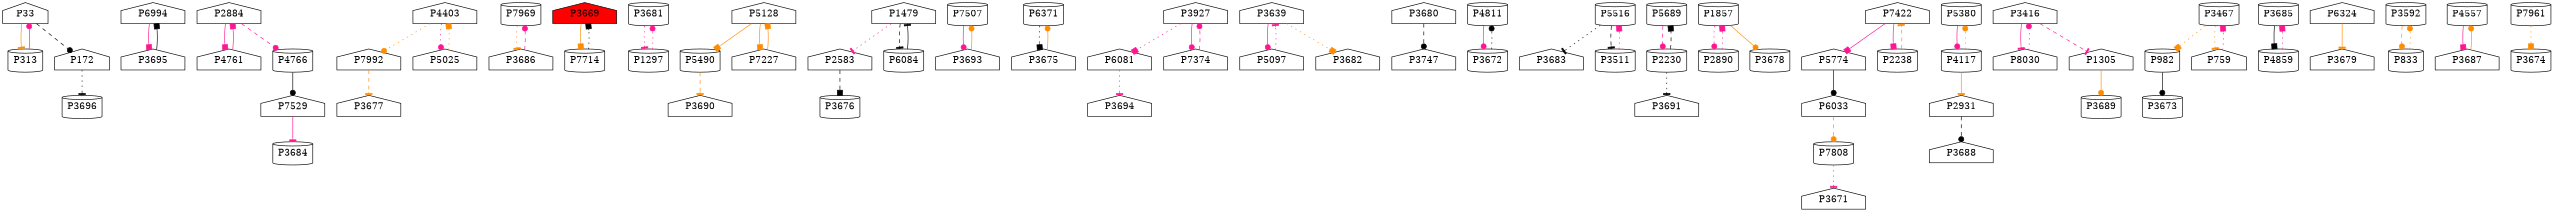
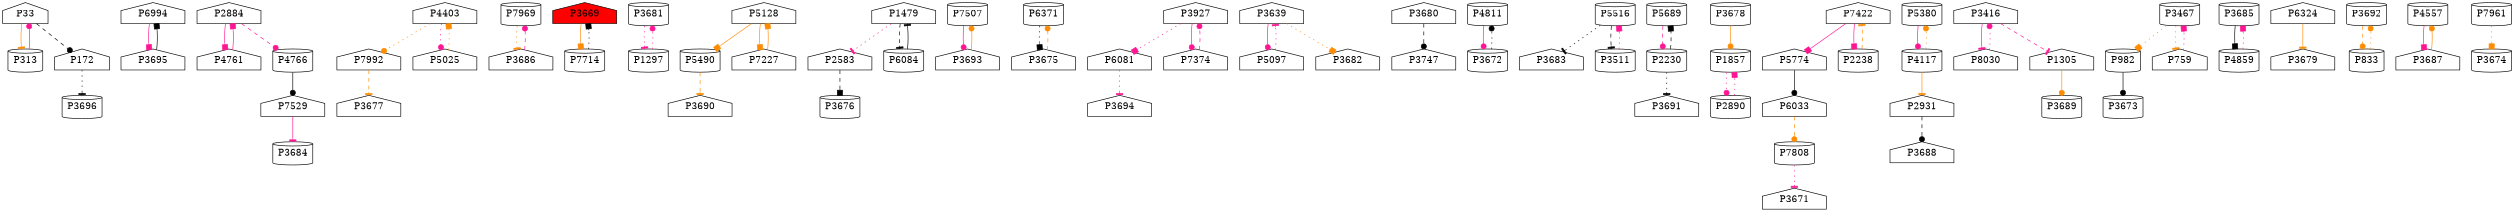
node "P3592": label "P3592" -> "P3692"
edge "P1857" -> "P3678": reversed
edge "P3675" -> "P6371": style solid -> dashed
